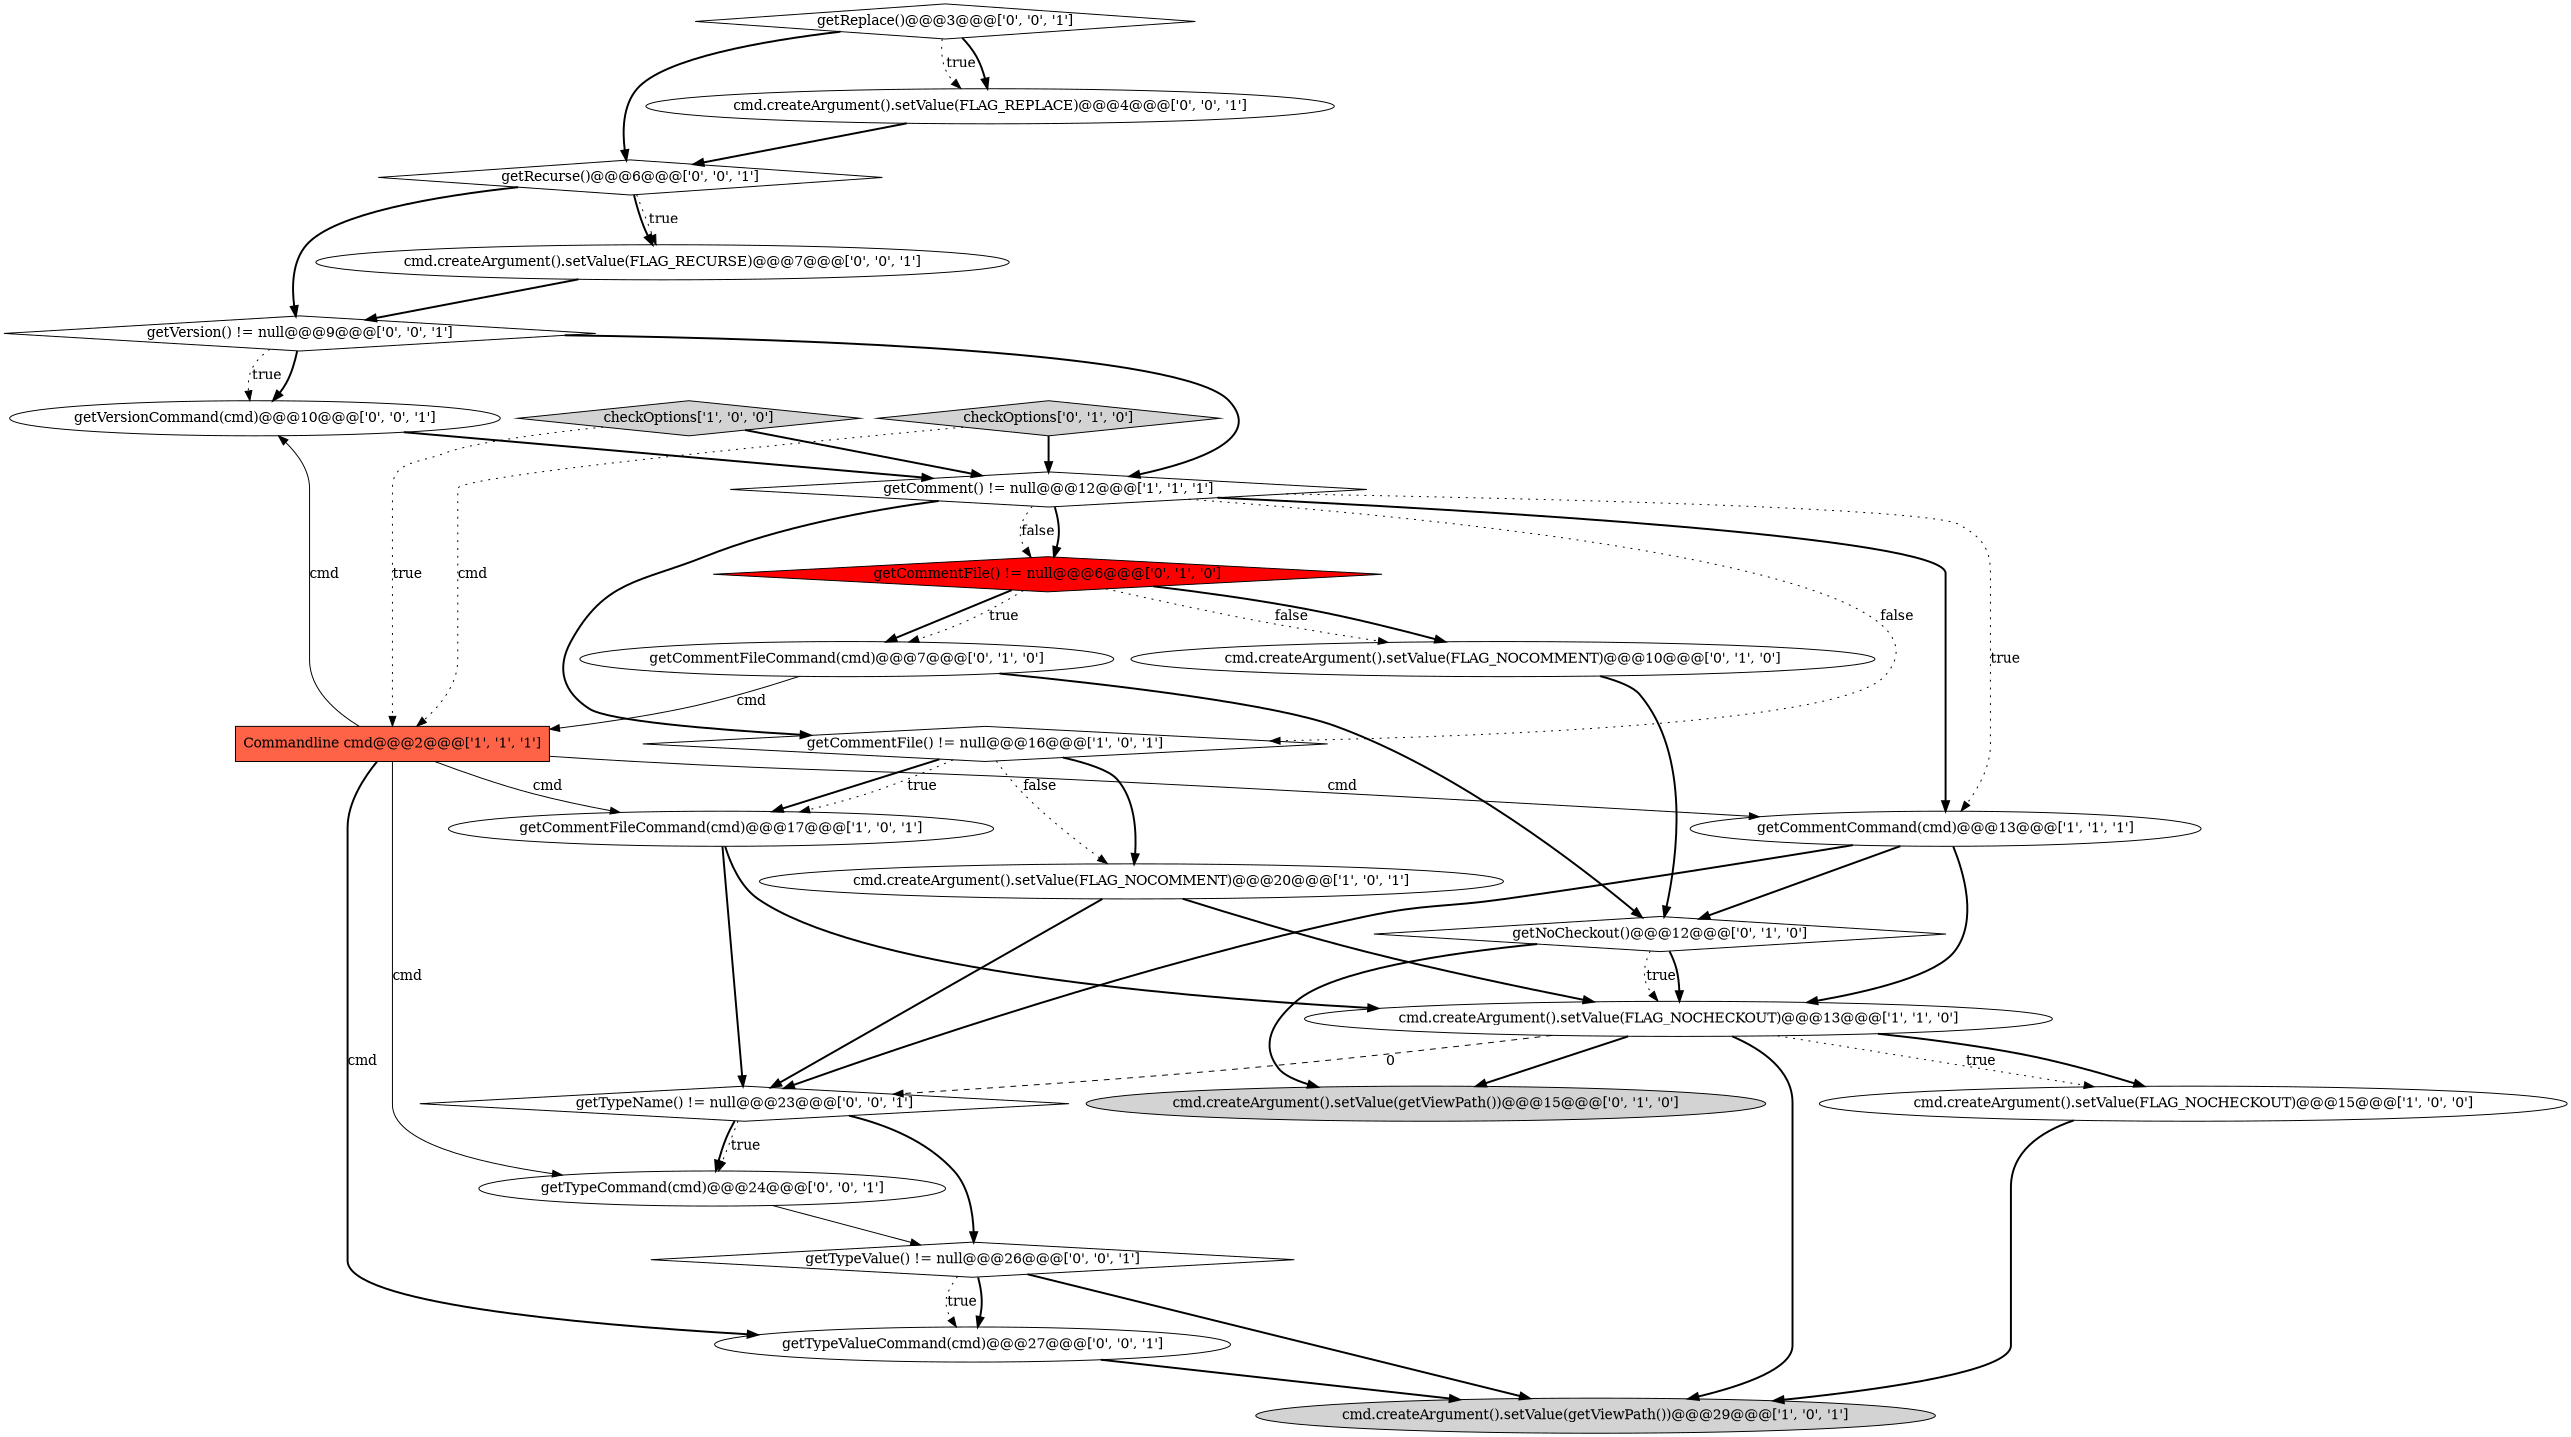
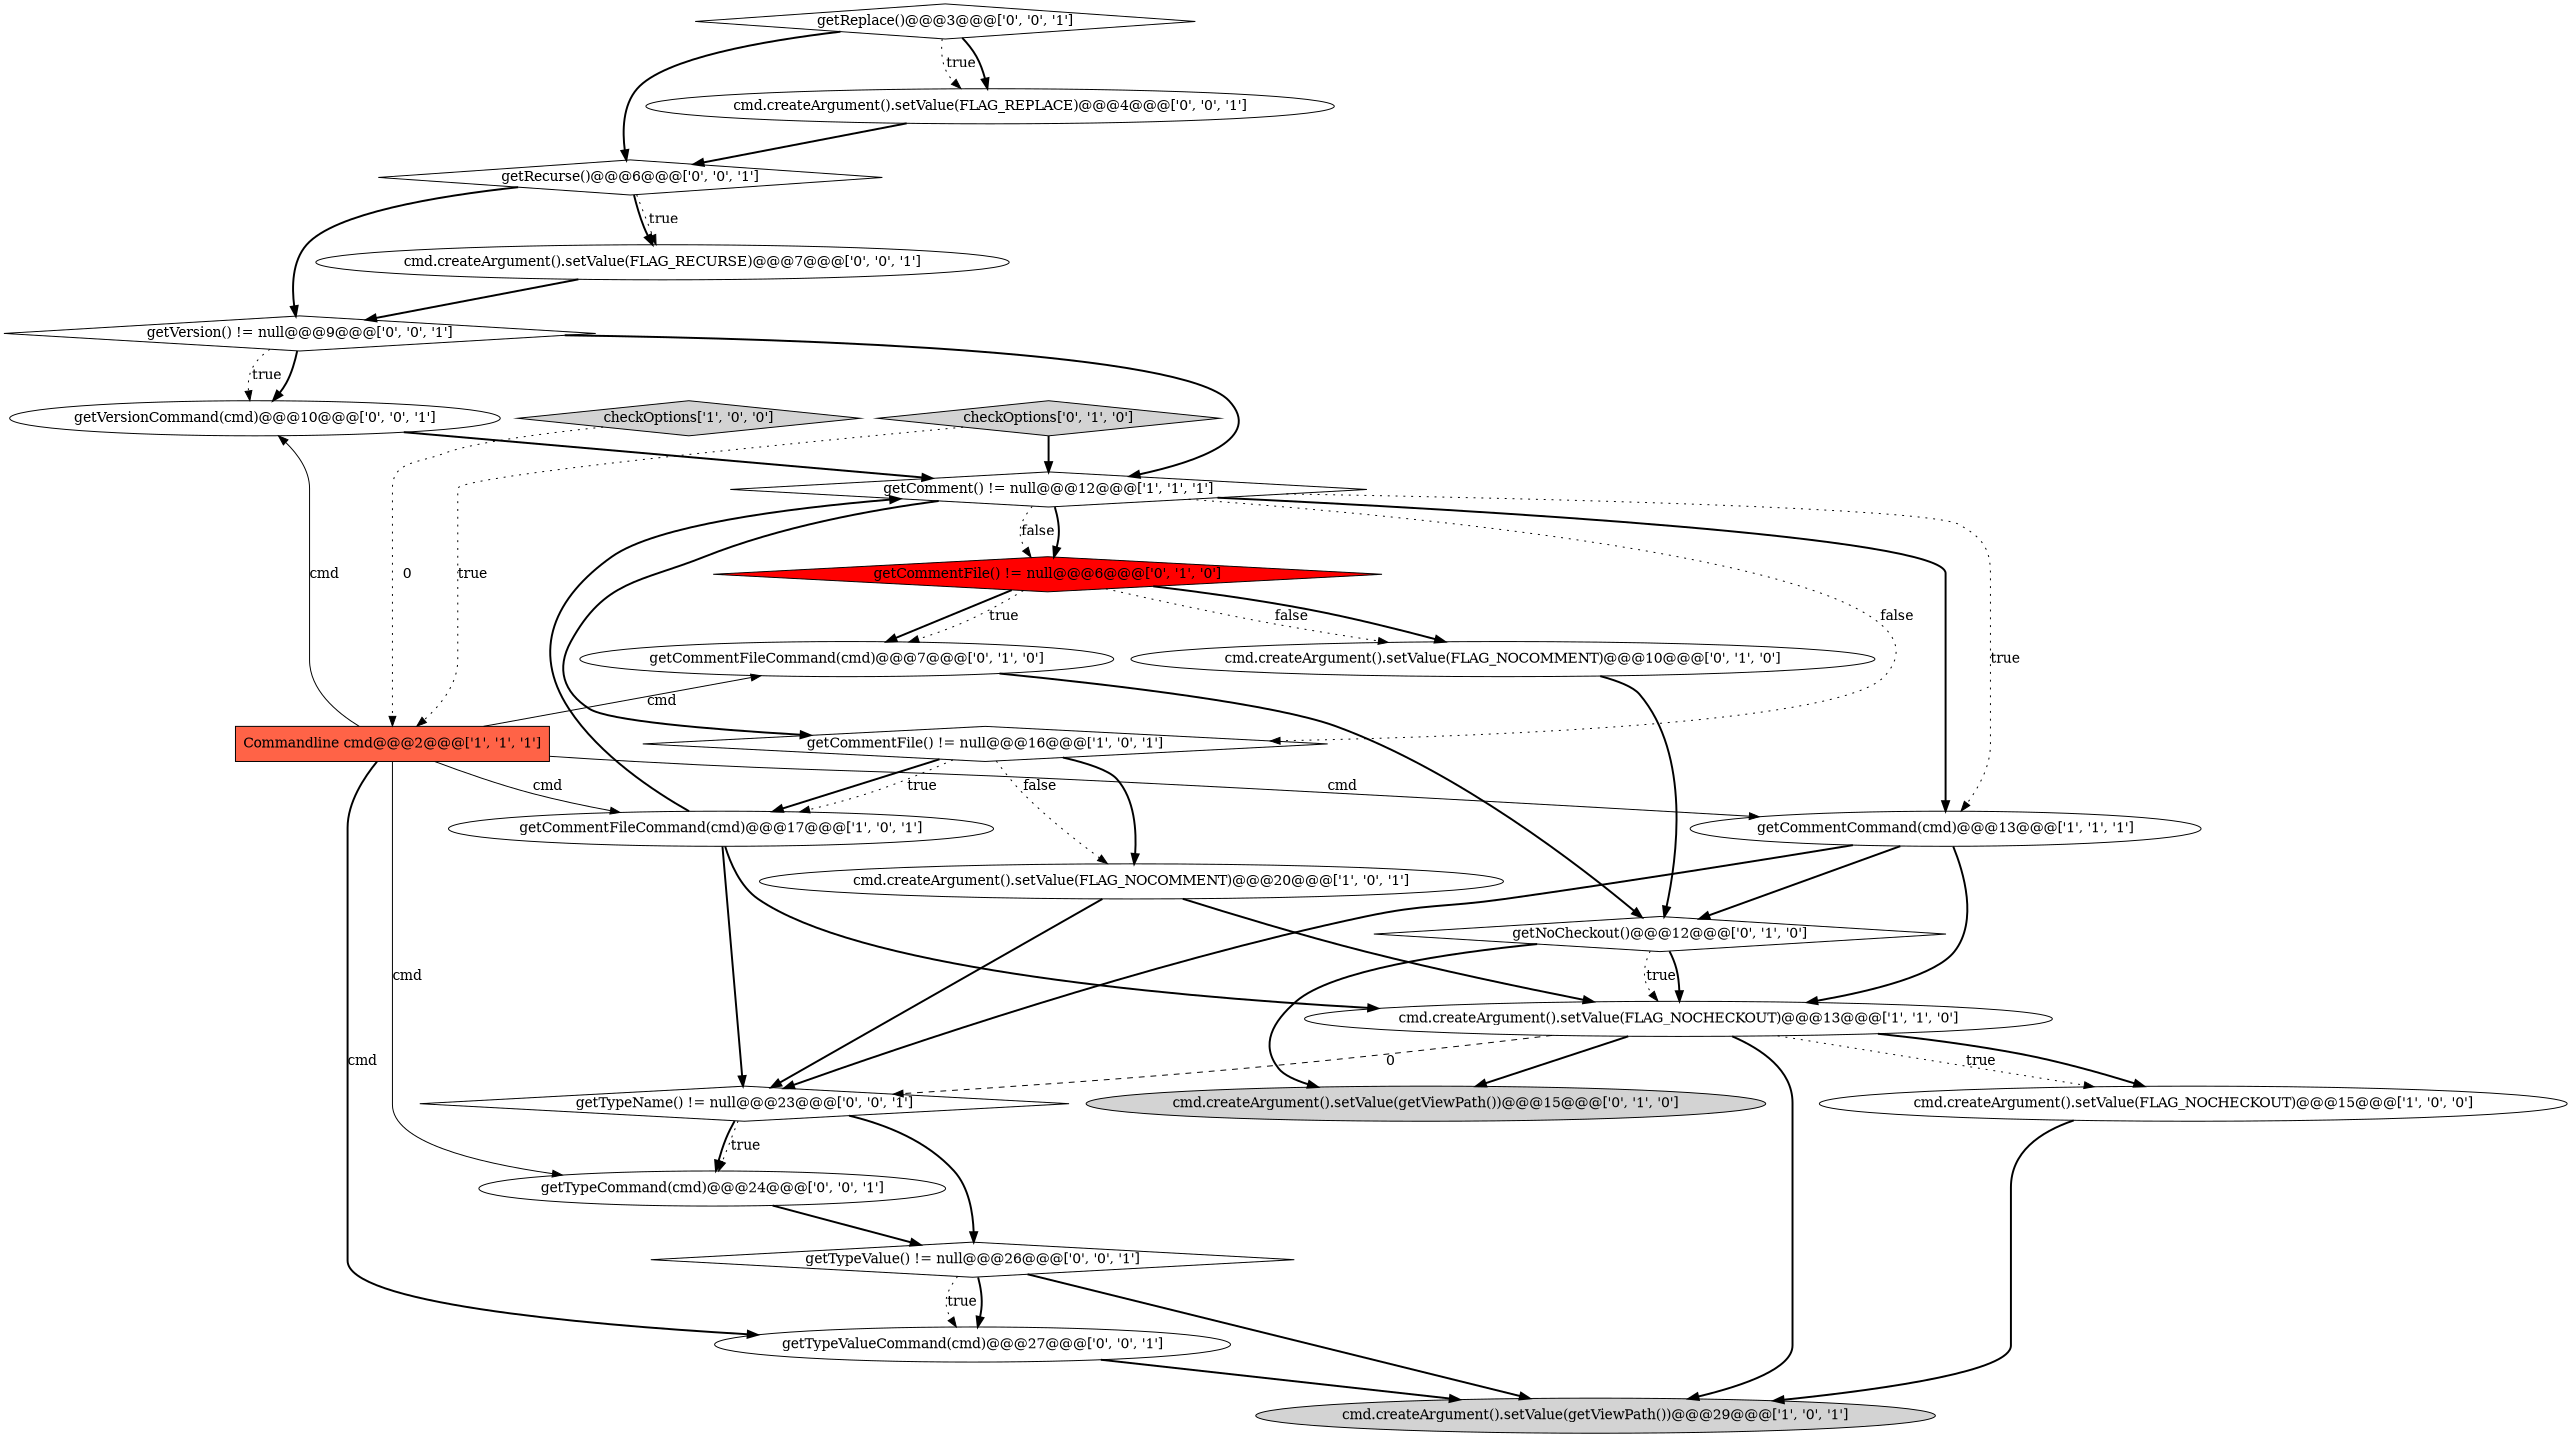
edge "checkOptions['1', '0', '0']" -> "getComment() != null@@@12@@@['1', '1', '1']": now "getCommentFileCommand(cmd)@@@17@@@['1', '0', '1']" -> "getComment() != null@@@12@@@['1', '1', '1']"
edge "checkOptions['1', '0', '0']" -> "Commandline cmd@@@2@@@['1', '1', '1']": label "true" -> "0"
edge "checkOptions['0', '1', '0']" -> "Commandline cmd@@@2@@@['1', '1', '1']": label "cmd" -> "true"
edge "getCommentFileCommand(cmd)@@@7@@@['0', '1', '0']" -> "Commandline cmd@@@2@@@['1', '1', '1']": reversed
edge "getTypeCommand(cmd)@@@24@@@['0', '0', '1']" -> "getTypeValue() != null@@@26@@@['0', '0', '1']": style solid -> bold
